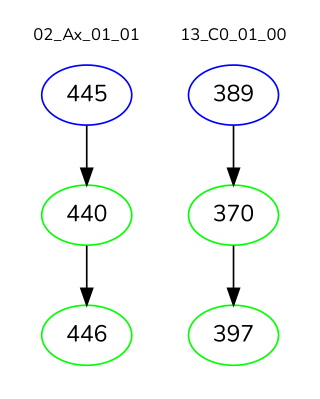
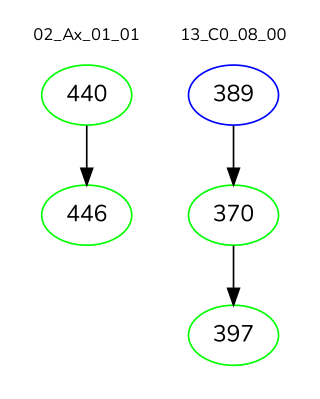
cluster "13_C0_01_00": label "13_C0_01_00" -> "13_C0_08_00"
node "445": removed
